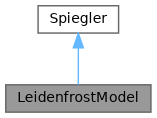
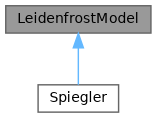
edge "LeidenfrostModel" -> "Spiegler": reversed
